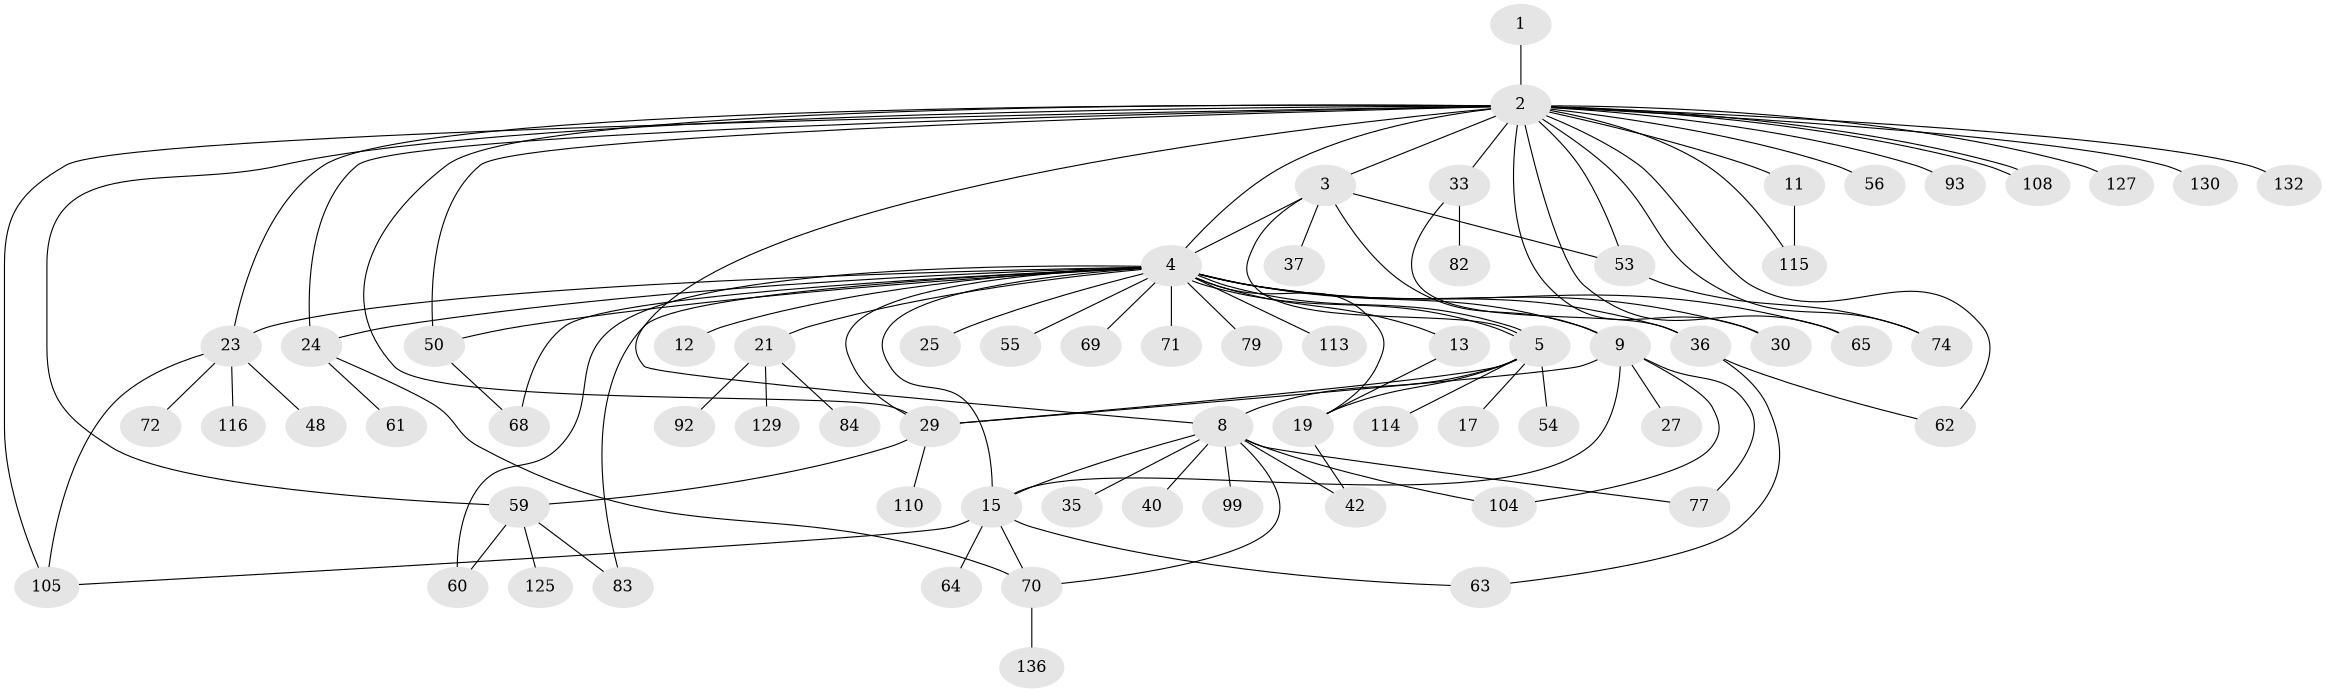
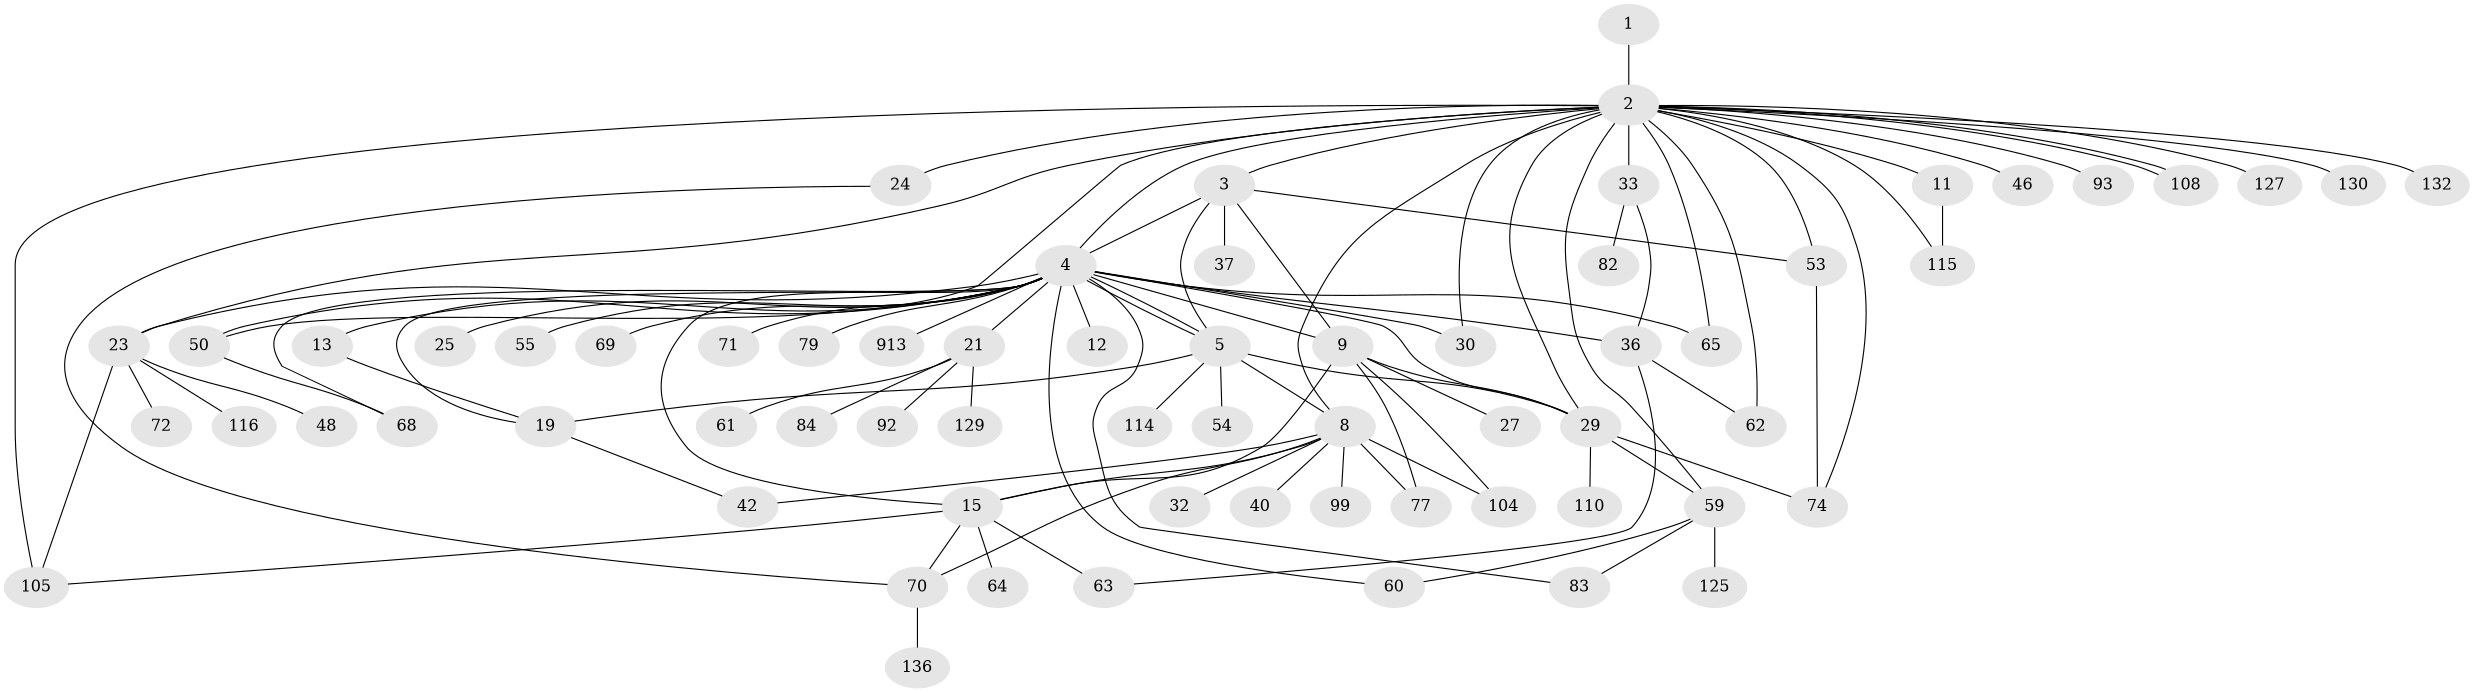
node "56": label "56" -> "46"
edge "4" -- "24": removed
node "113": label "113" -> "913"
edge "24" -- "61": now "21" -- "61"
node "17": removed
edge "29" -- "74": added
node "35": label "35" -> "32"
